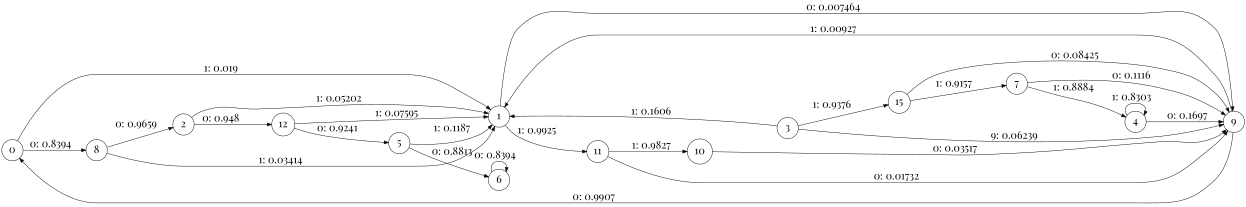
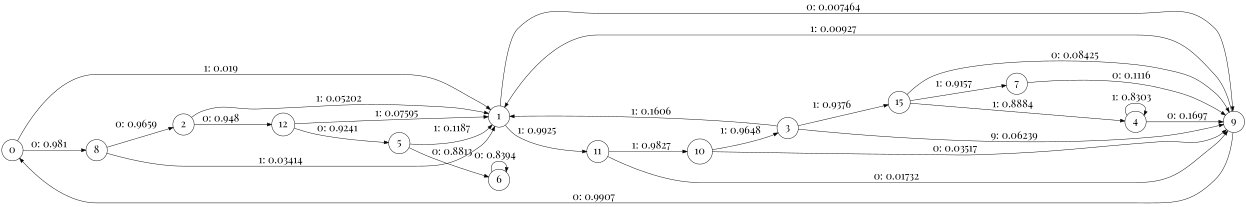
edge "7" -> "4": now "15" -> "4"
edge "0" -> "8": label "0: 0.8394   " -> "0: 0.981    "
edge "10" -> "3": added, label "1: 0.9648"
